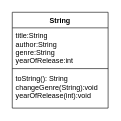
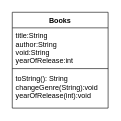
node "String": label "String" -> "Books"
node "title:String author:String genre:String yearOfRelease:int": label "title:String author:String genre:String yearOfRelease:int" -> "title:String author:String void:String yearOfRelease:int"
